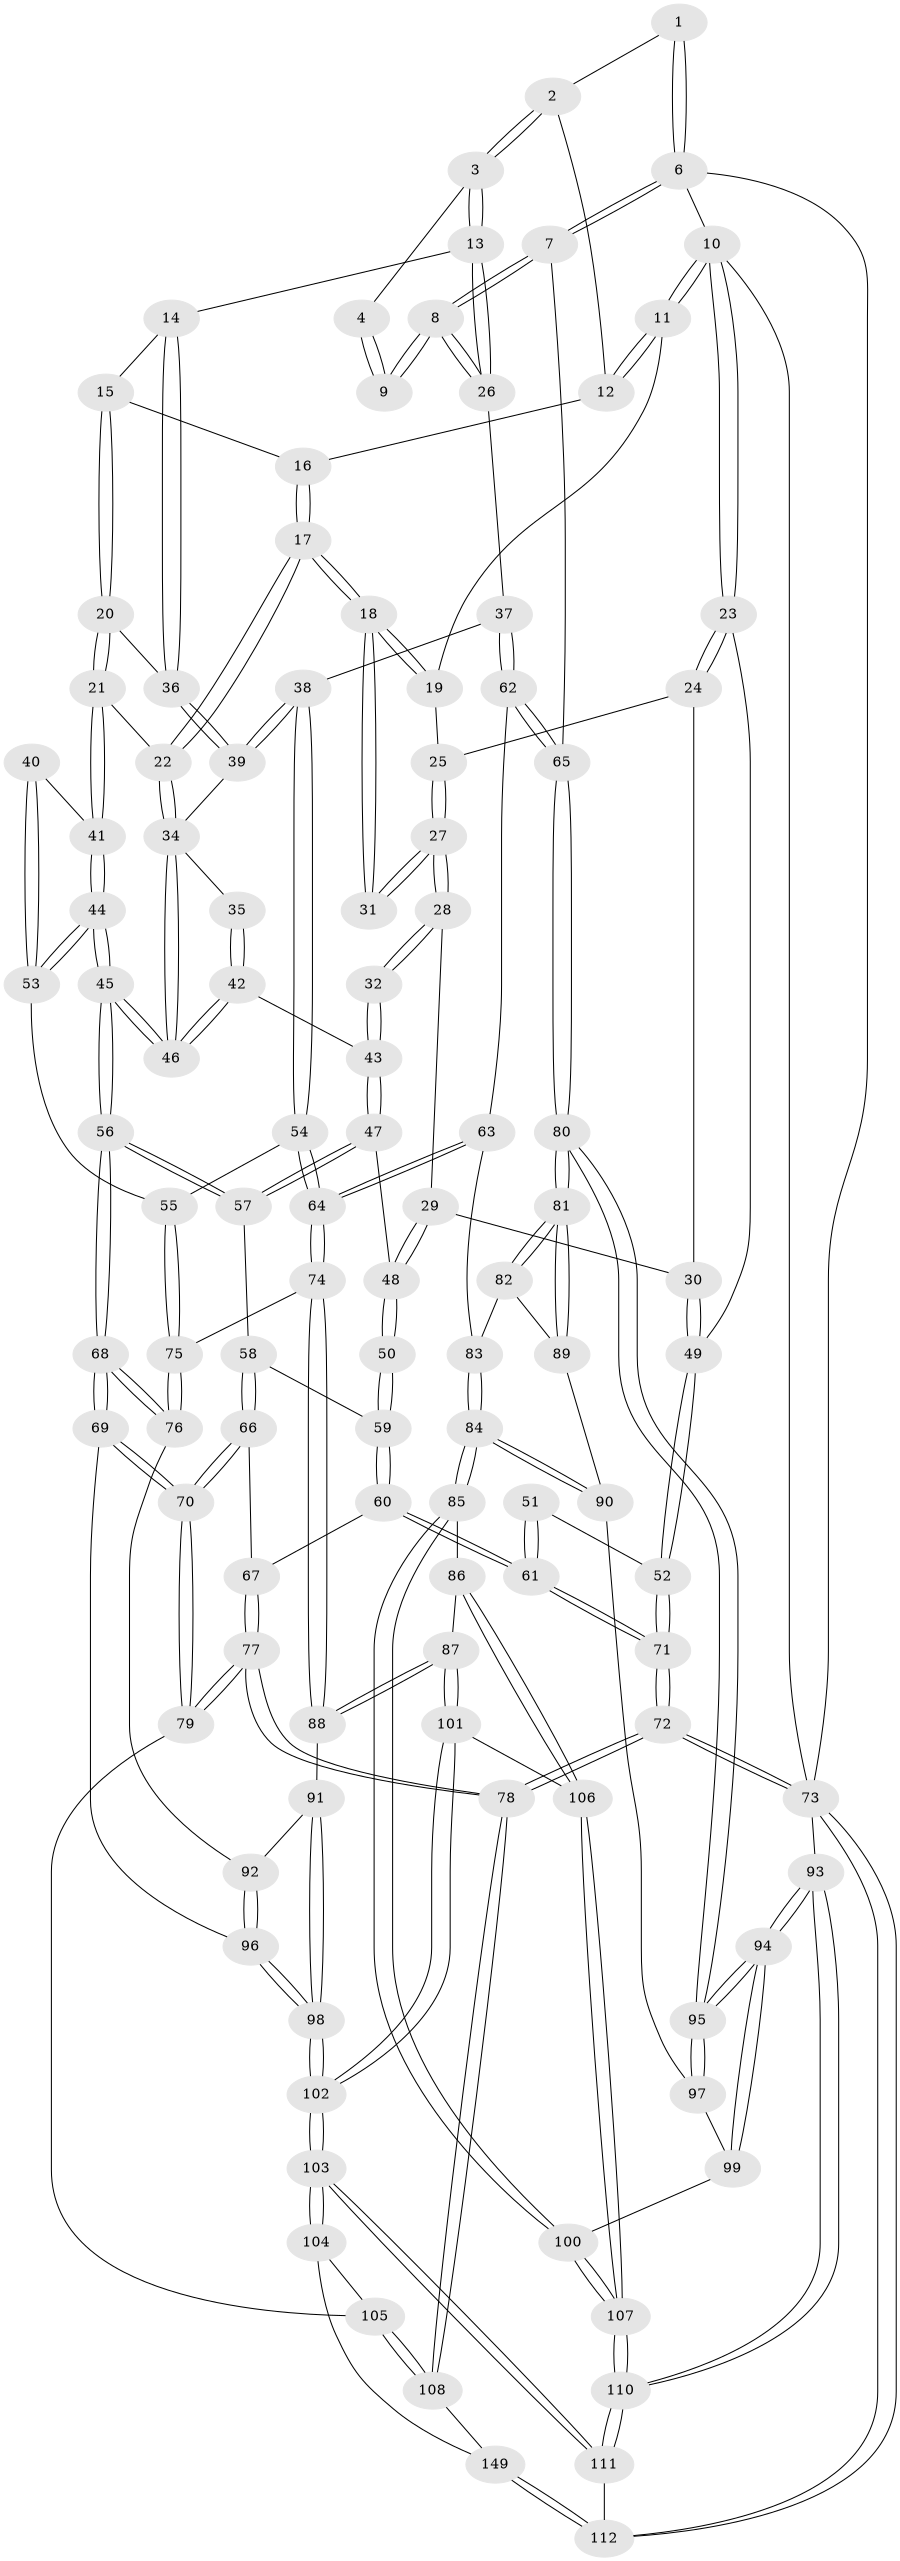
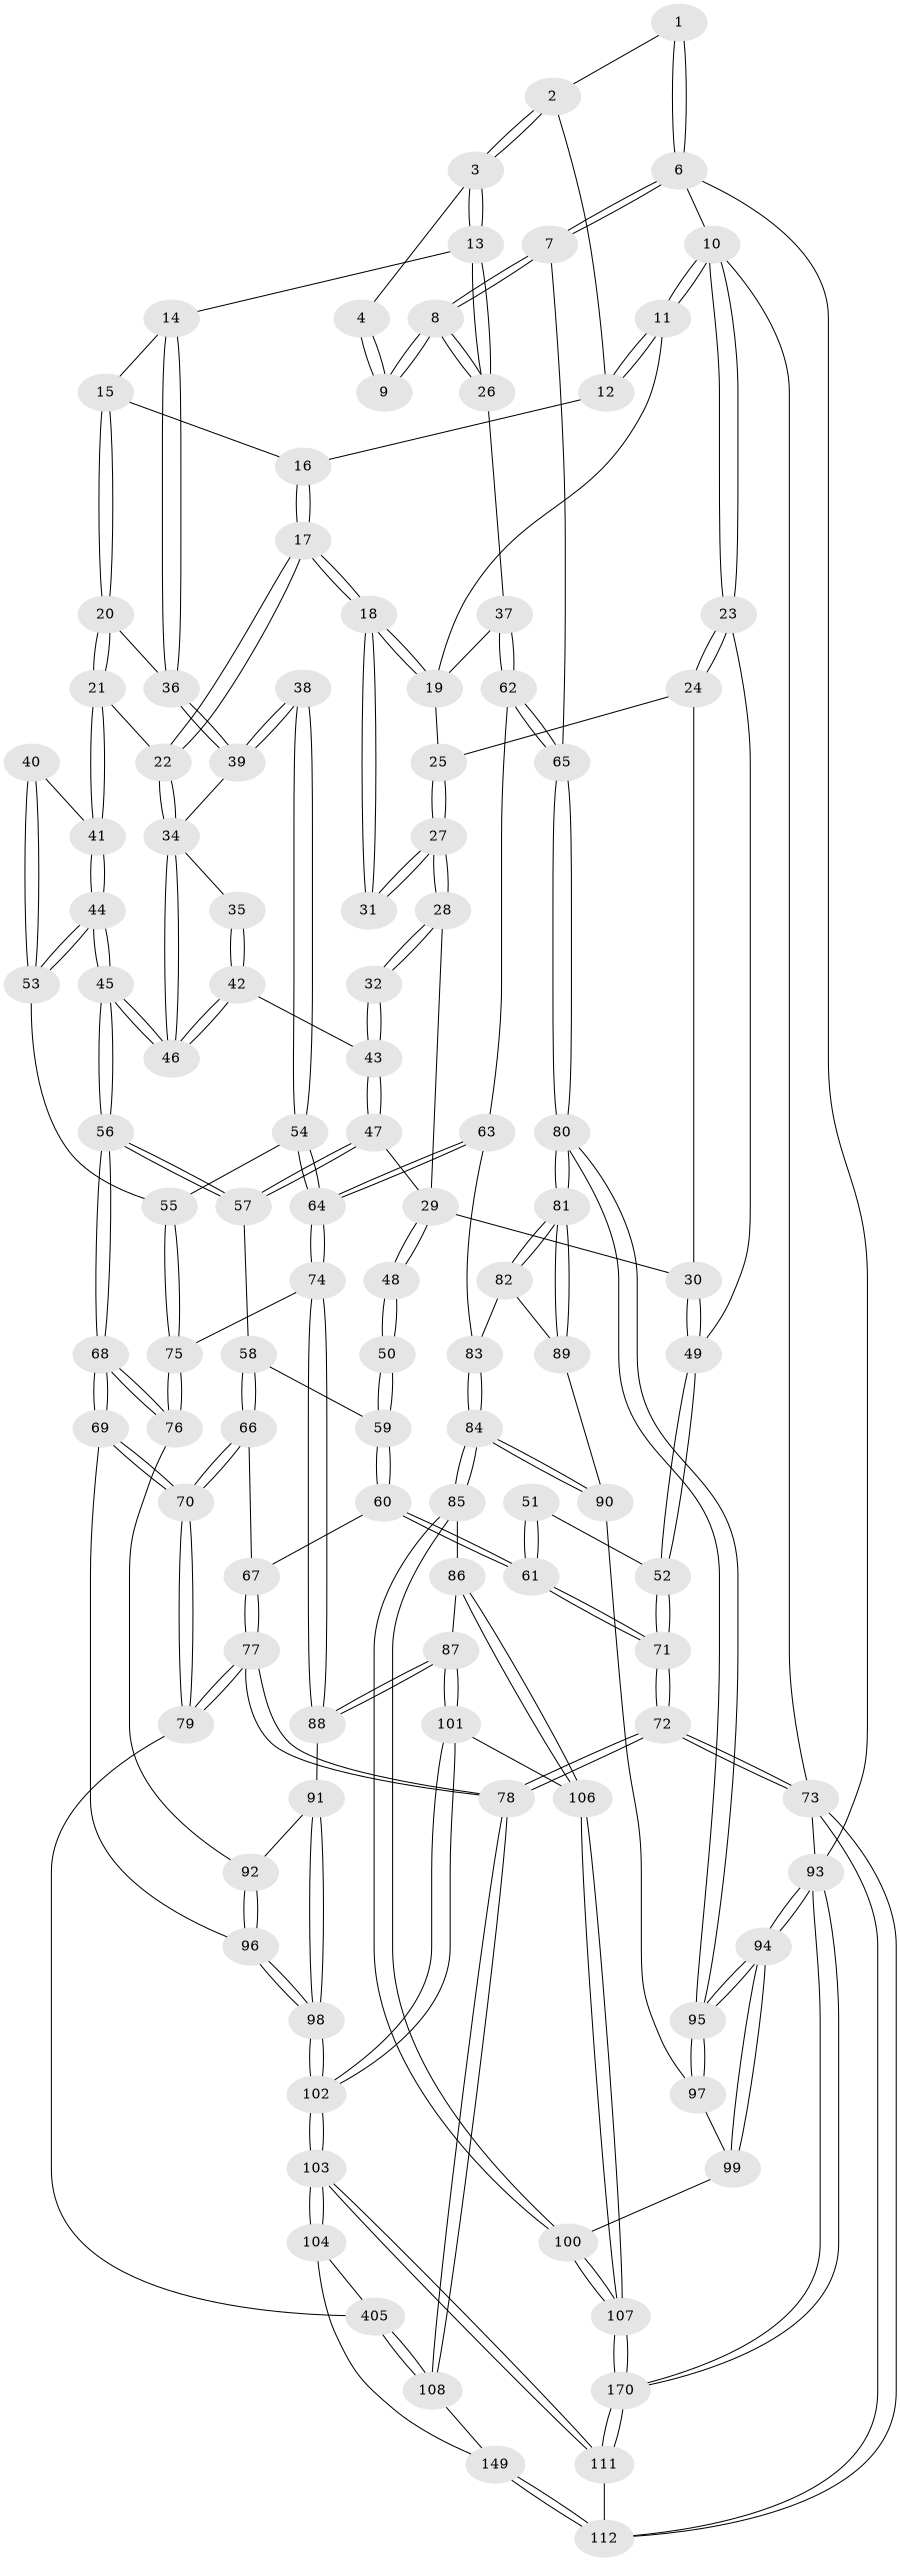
edge "37" -- "38": now "37" -- "19"
edge "6" -- "73": now "6" -- "93"
edge "47" -- "48": now "47" -- "29"
node "105": label "105" -> "405"
node "110": label "110" -> "170"
